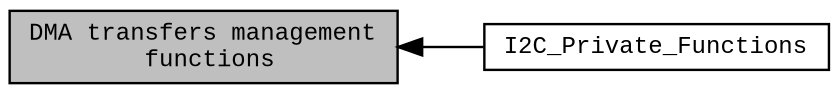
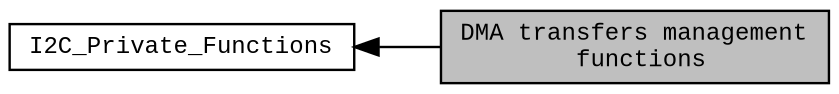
edge "I2C_Private_Functions" -> "DMA transfers management functions": reversed
